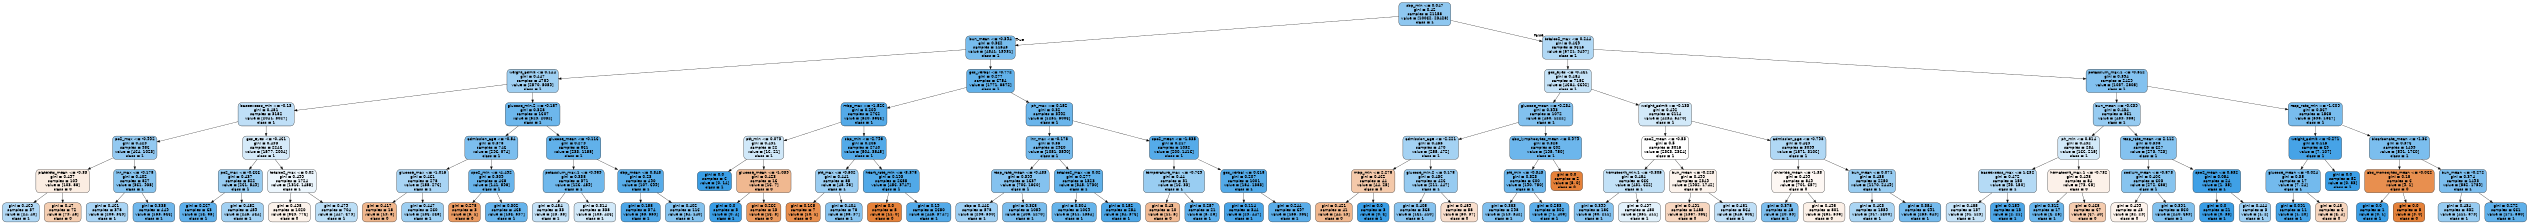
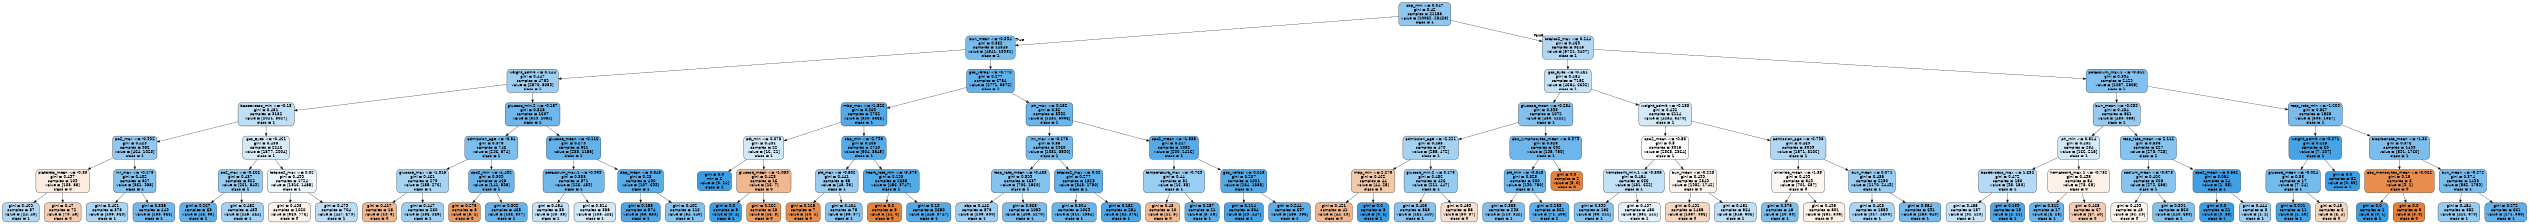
node "gini = 0.0 samples = 6 value = [0, 14] class = 1": label "gini = 0.0 samples = 6 value = [0, 14] class = 1" -> "gini = 0.0 min = 6 value = [0, 14] class = 1"
node "gini = 0.114 samples = 344 value = [29, 447] class = 1": label "gini = 0.114 samples = 344 value = [29, 447] class = 1" -> "gini = 0.114 samples = 304 value = [29, 447] class = 1"
